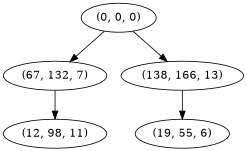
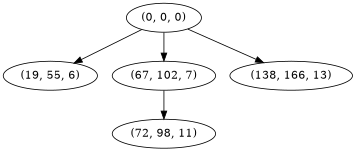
node "(67, 132, 7)": label "(67, 132, 7)" -> "(67, 102, 7)"
edge "(138, 166, 13)" -> "(19, 55, 6)": now "(0, 0, 0)" -> "(19, 55, 6)"
node "(12, 98, 11)": label "(12, 98, 11)" -> "(72, 98, 11)"
